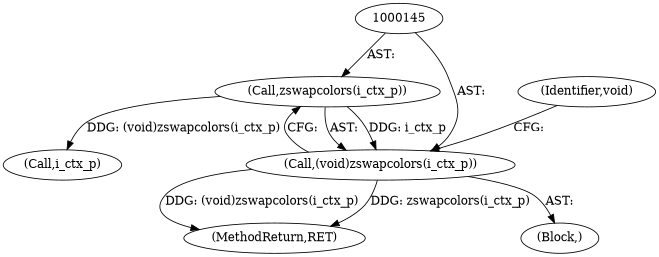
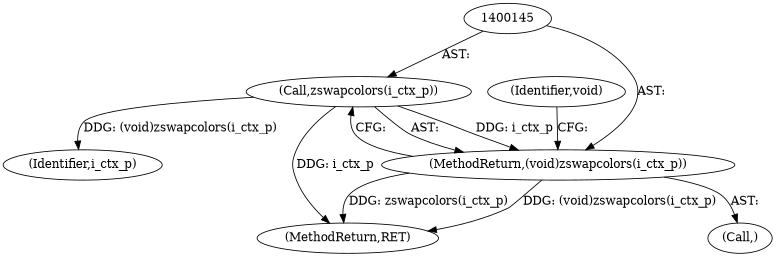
node "1000145": label "1000145" -> "1400145"
edge "(Call,zswapcolors(i_ctx_p))" -> "(MethodReturn,RET)": added, label "DDG: i_ctx_p"
node "(Call,i_ctx_p)": label "(Call,i_ctx_p)" -> "(Identifier,i_ctx_p)"
node "(Call,(void)zswapcolors(i_ctx_p))": label "(Call,(void)zswapcolors(i_ctx_p))" -> "(MethodReturn,(void)zswapcolors(i_ctx_p))"
node "(Block,)": label "(Block,)" -> "(Call,)"
